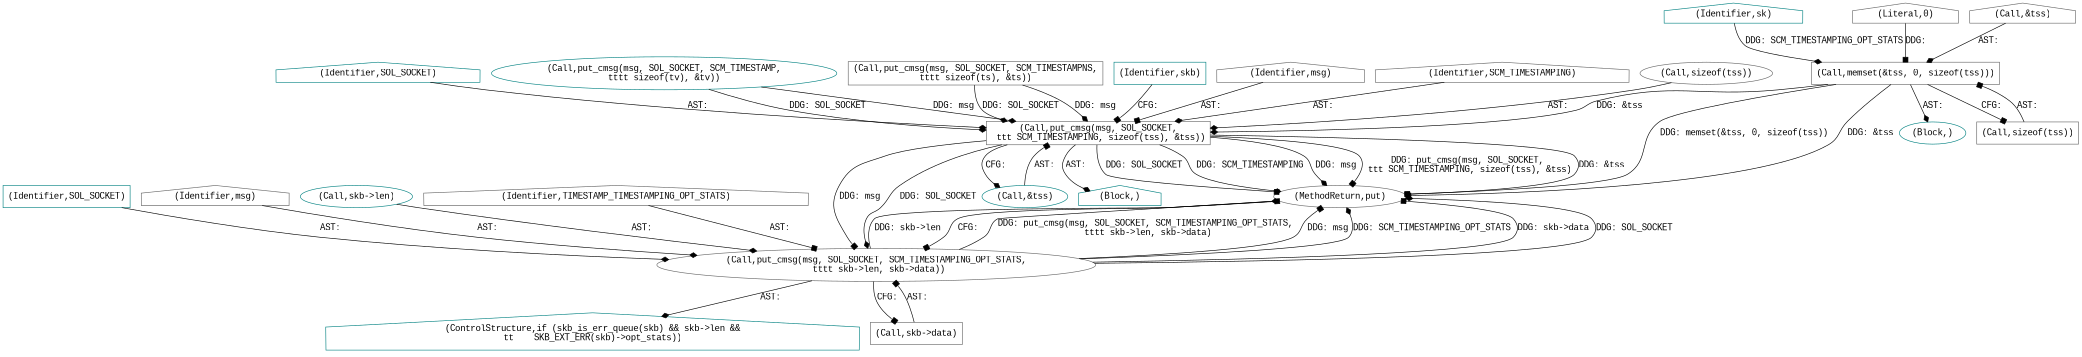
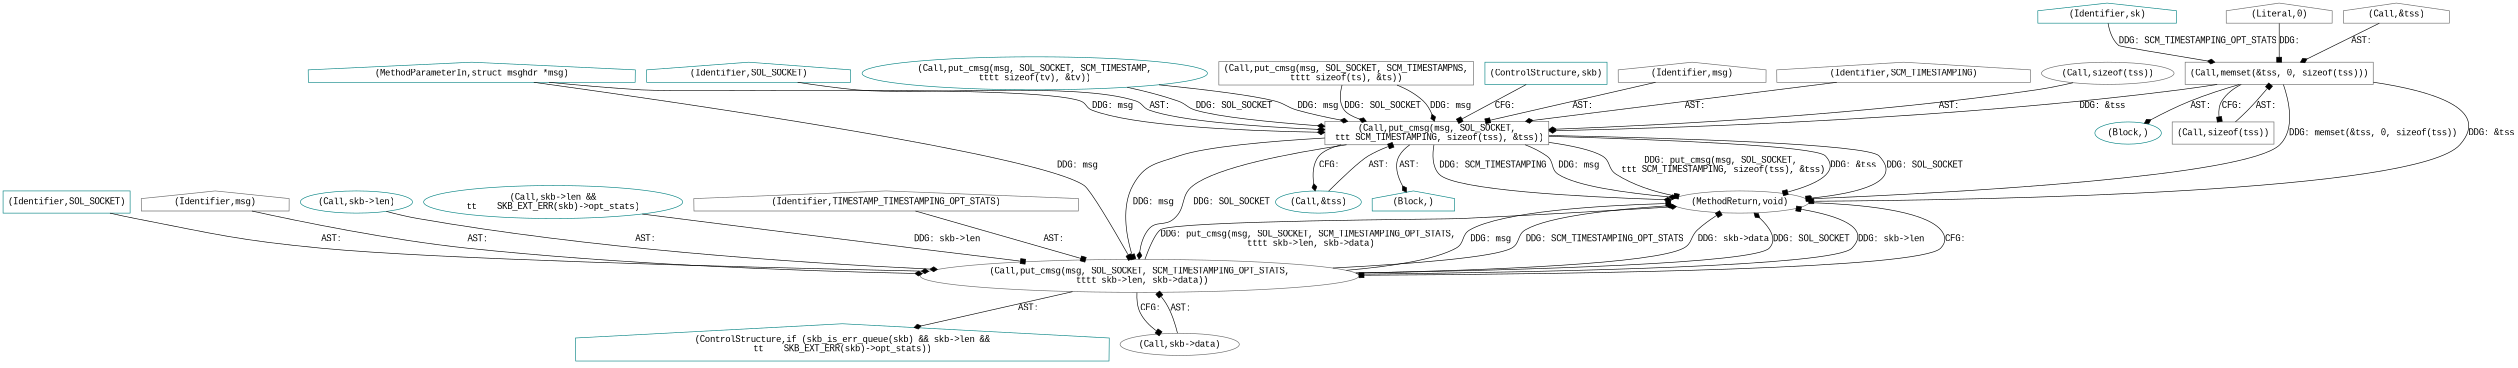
node "(MethodParameterIn,struct msghdr *msg)": added
node "(Identifier,skb)": label "(Identifier,skb)" -> "(ControlStructure,skb)"
node "(MethodReturn,put)": label "(MethodReturn,put)" -> "(MethodReturn,void)"
node "(Call,skb->len && tt    SKB_EXT_ERR(skb)->opt_stats)": added
node "(Call,skb->data)": shape box -> ellipse
